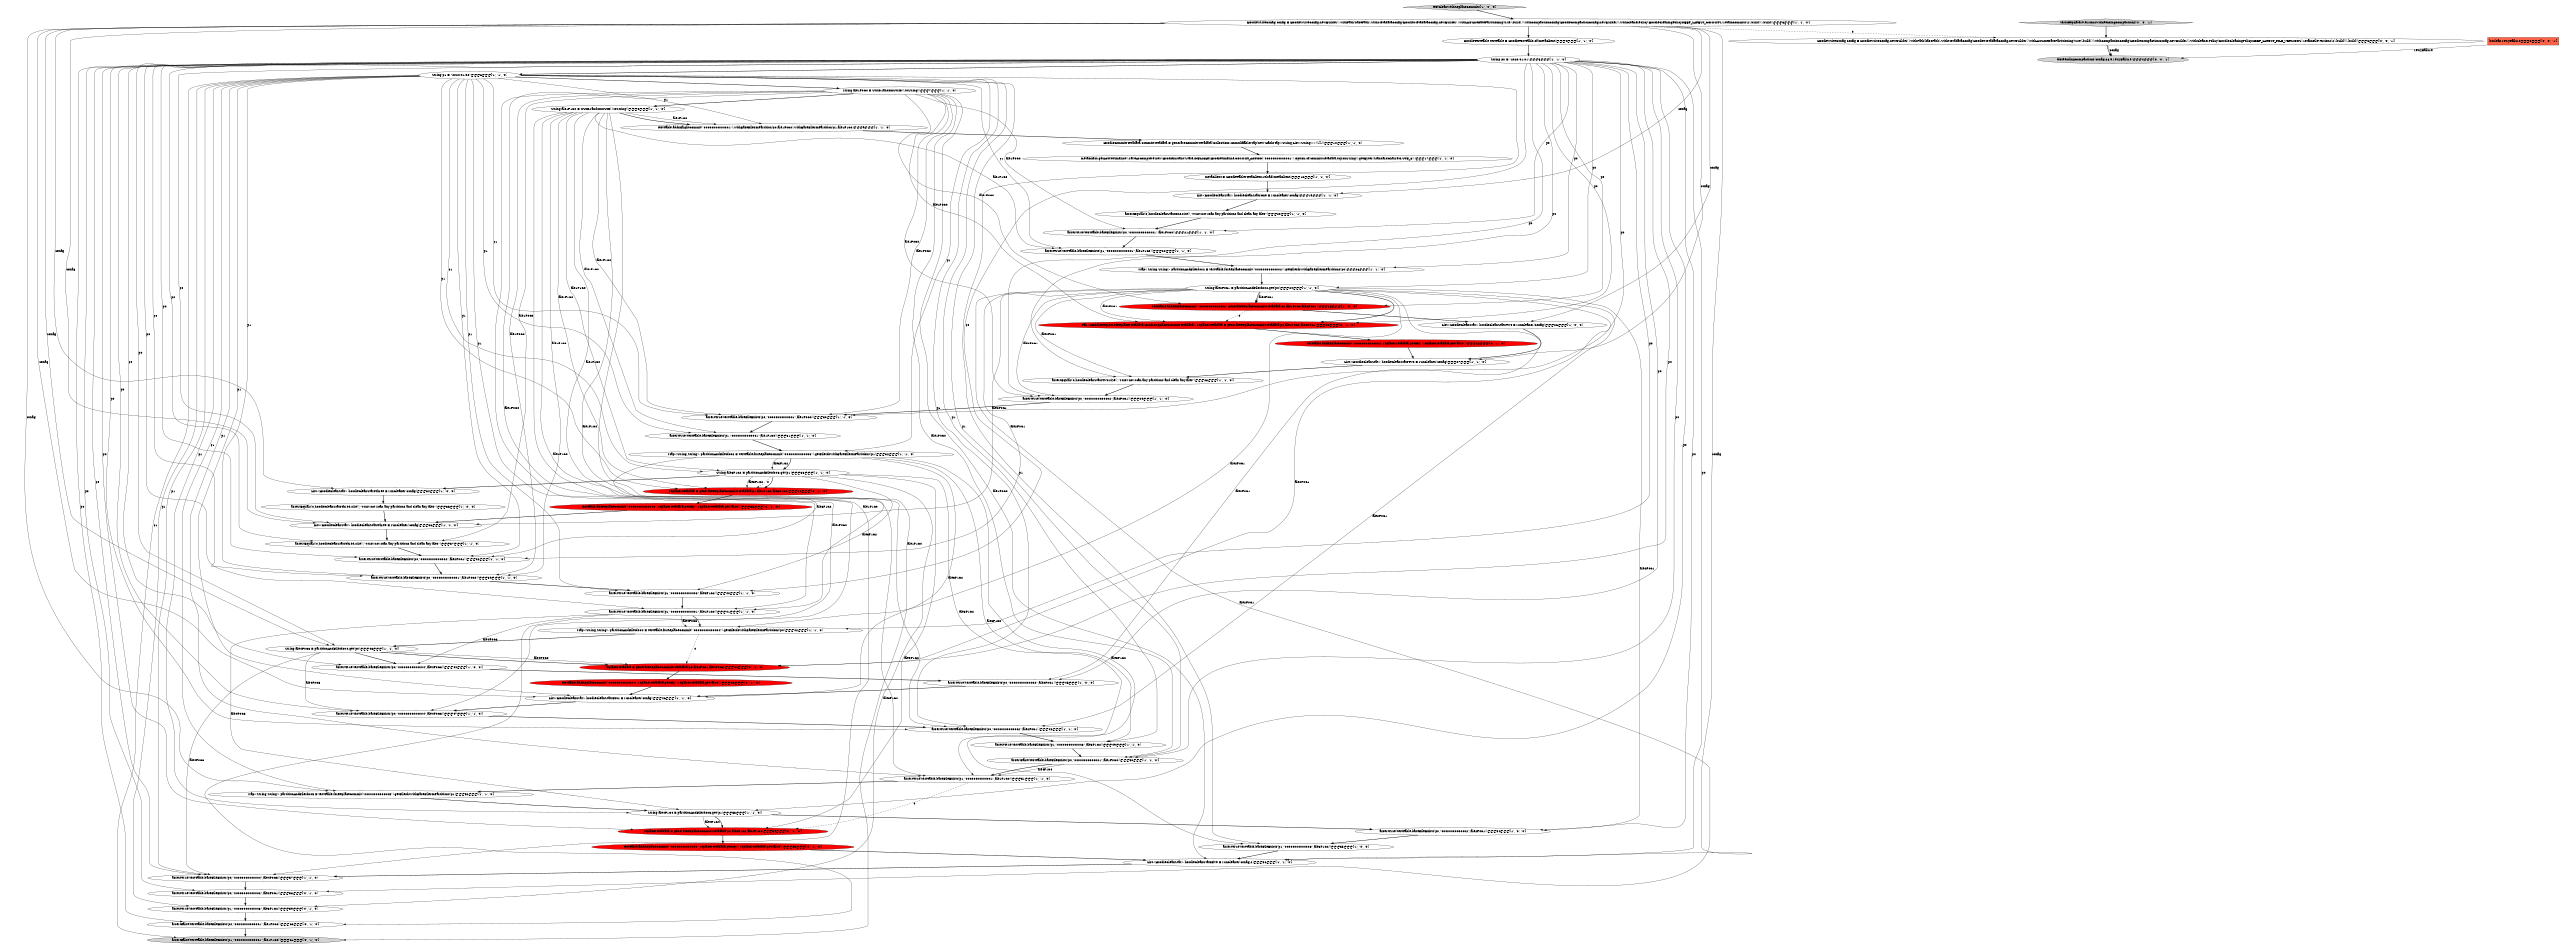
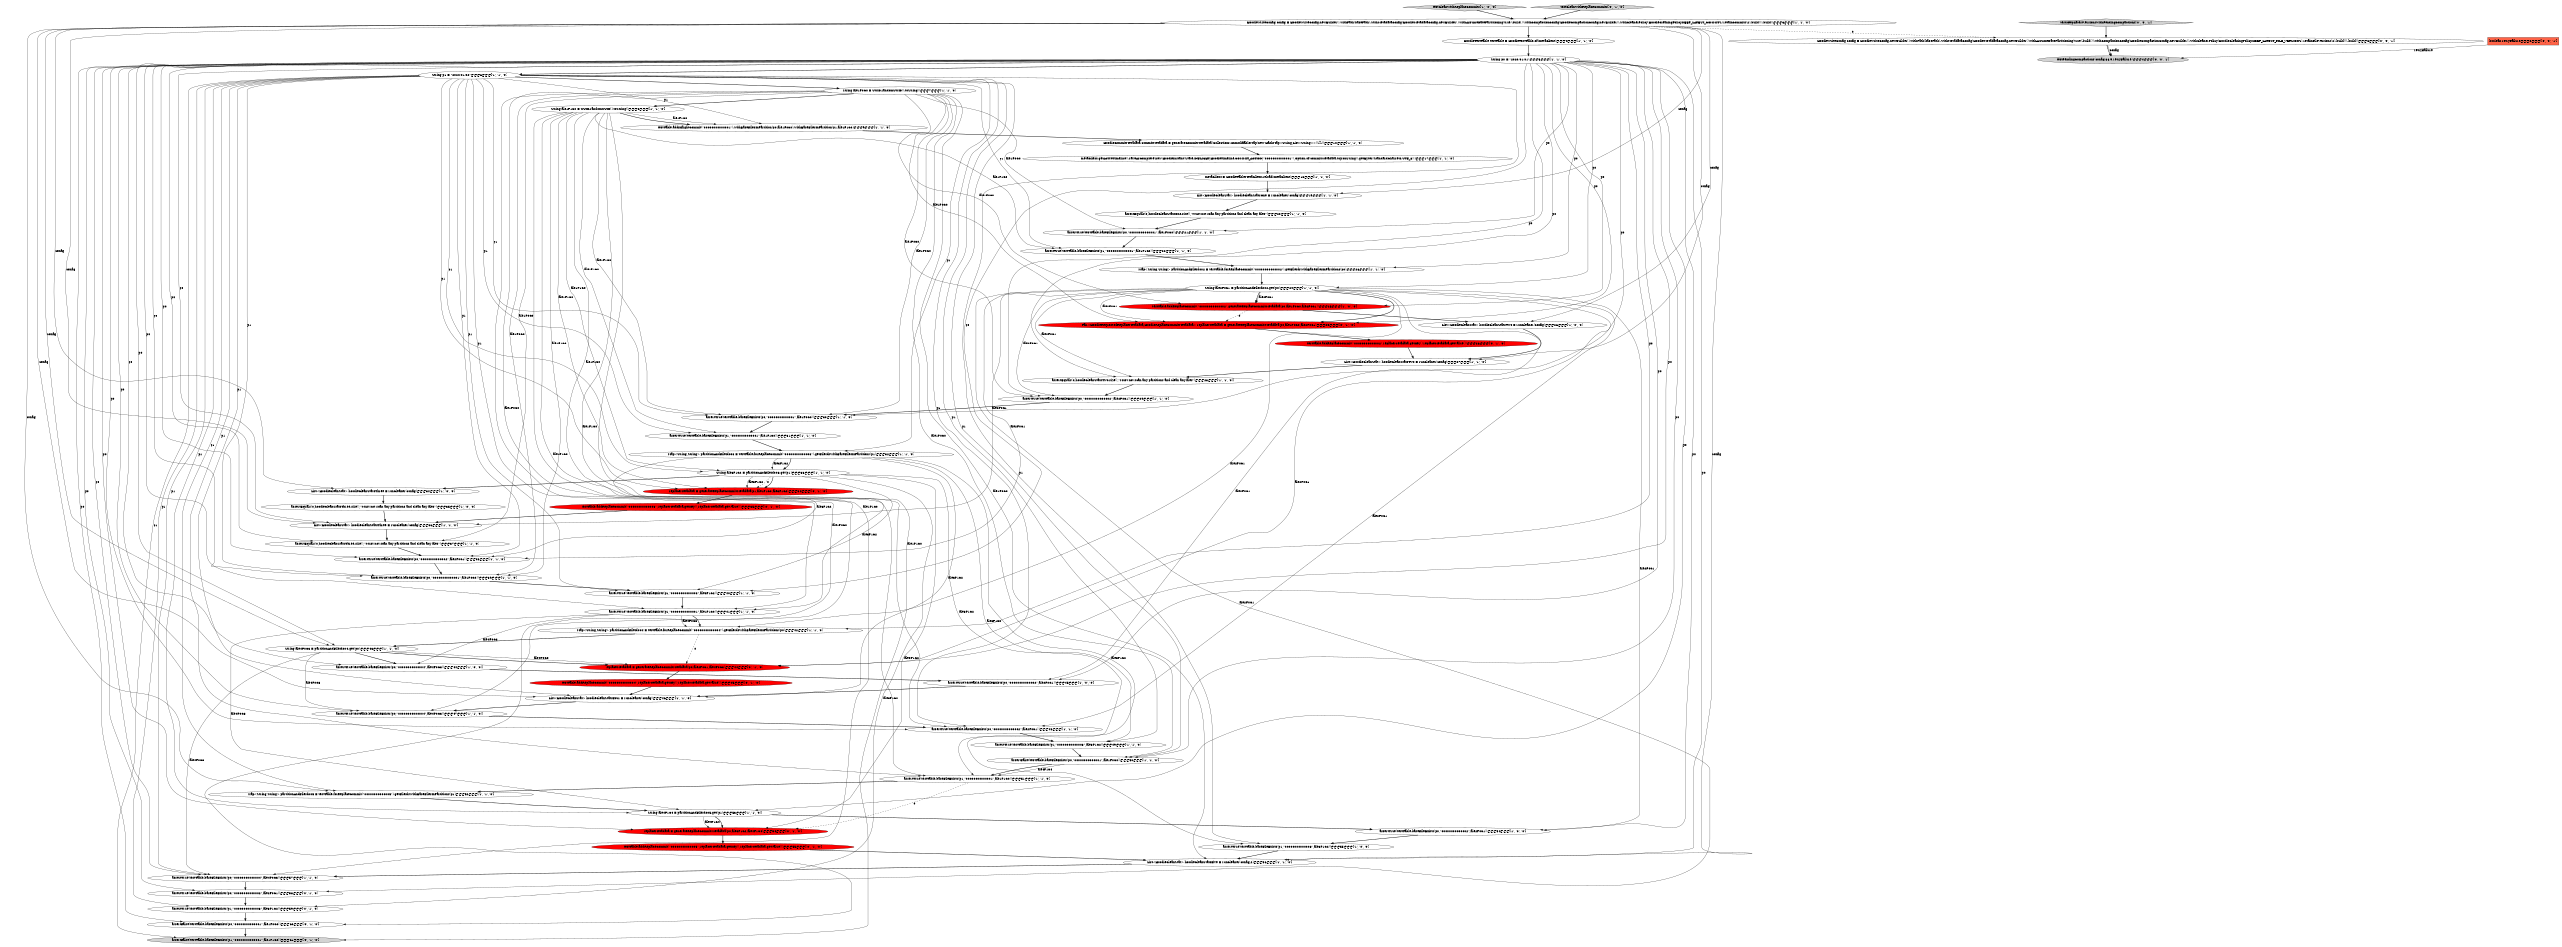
node "testCleanWithReplaceCommits['0', '1', '0']": added
